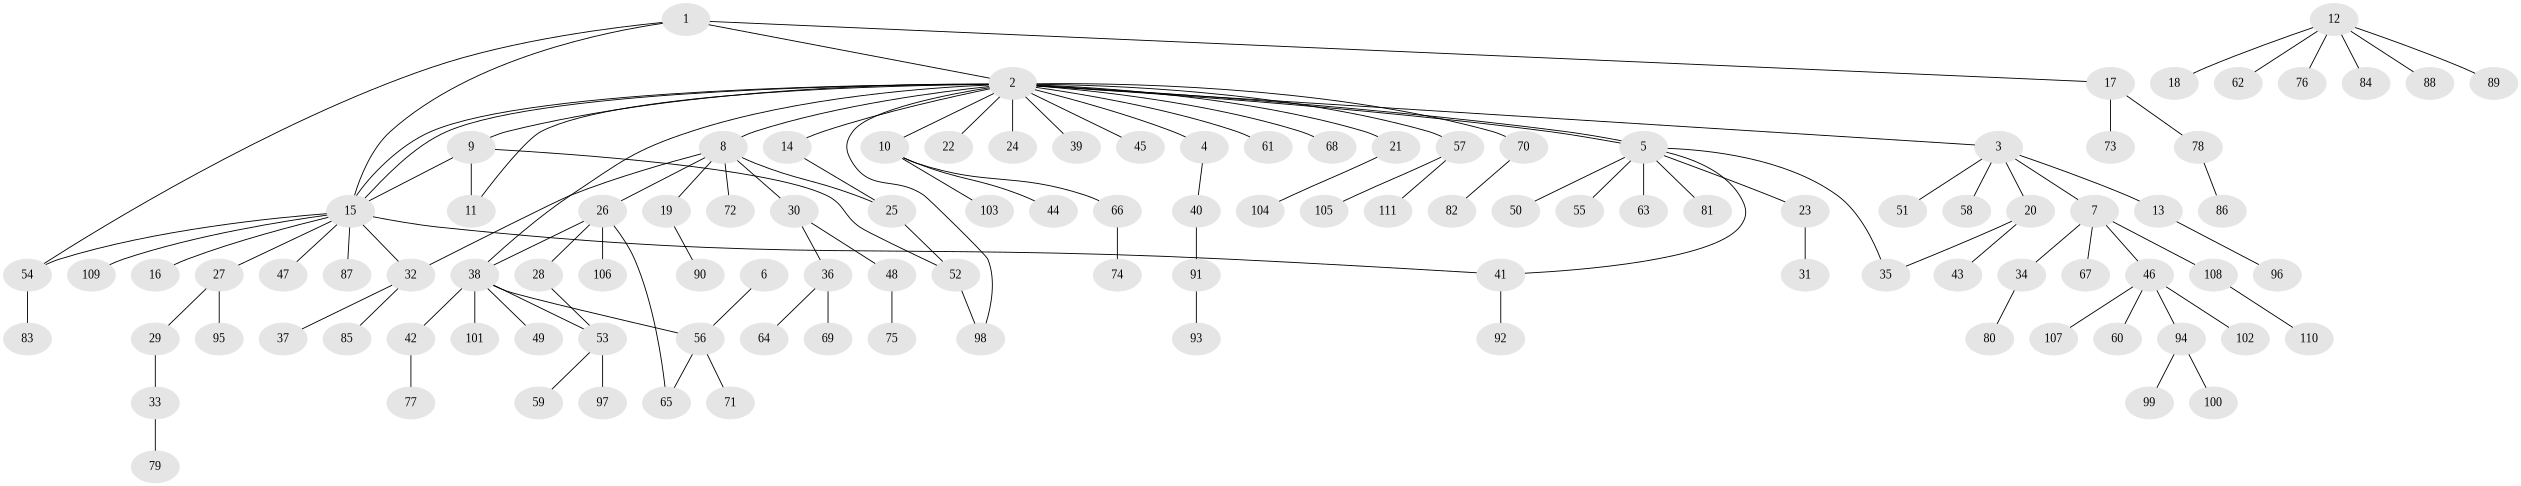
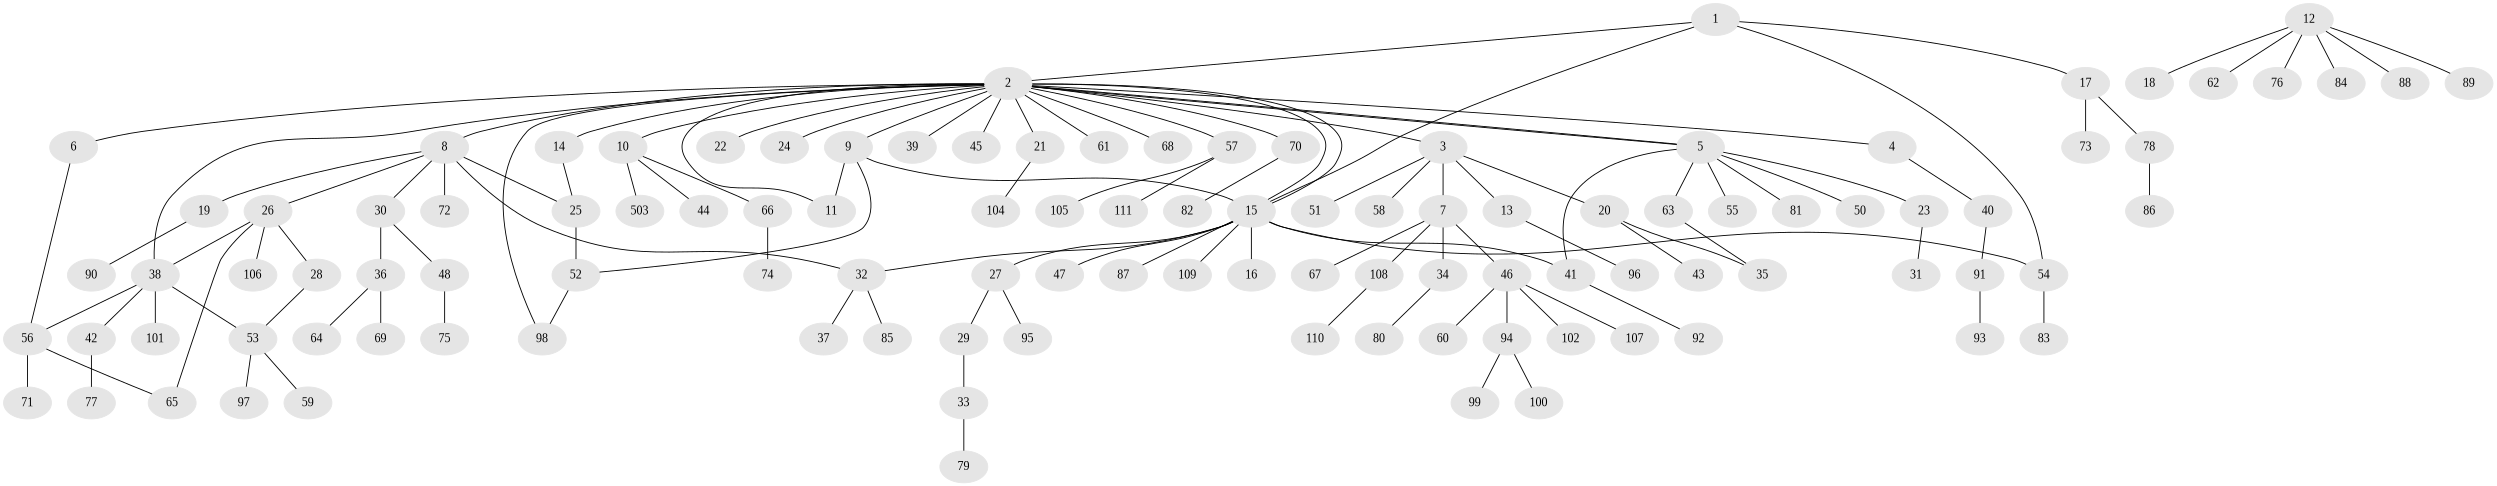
edge "2" -- "6": added
edge "5" -- "35": now "63" -- "35"
node "103": label "103" -> "503"
node "49": removed
